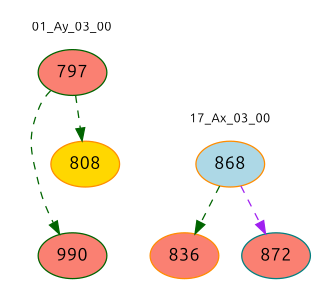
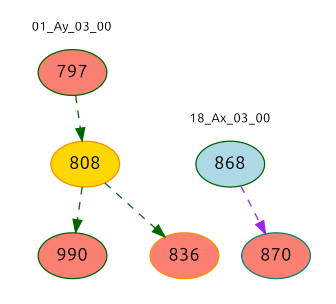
cluster "17_Ax_03_00": label "17_Ax_03_00" -> "18_Ax_03_00"
edge "797" -> "990": now "808" -> "990"
node "868": color darkorange -> darkgreen
edge "868" -> "836": now "808" -> "836"
node "872": label "872" -> "870"
